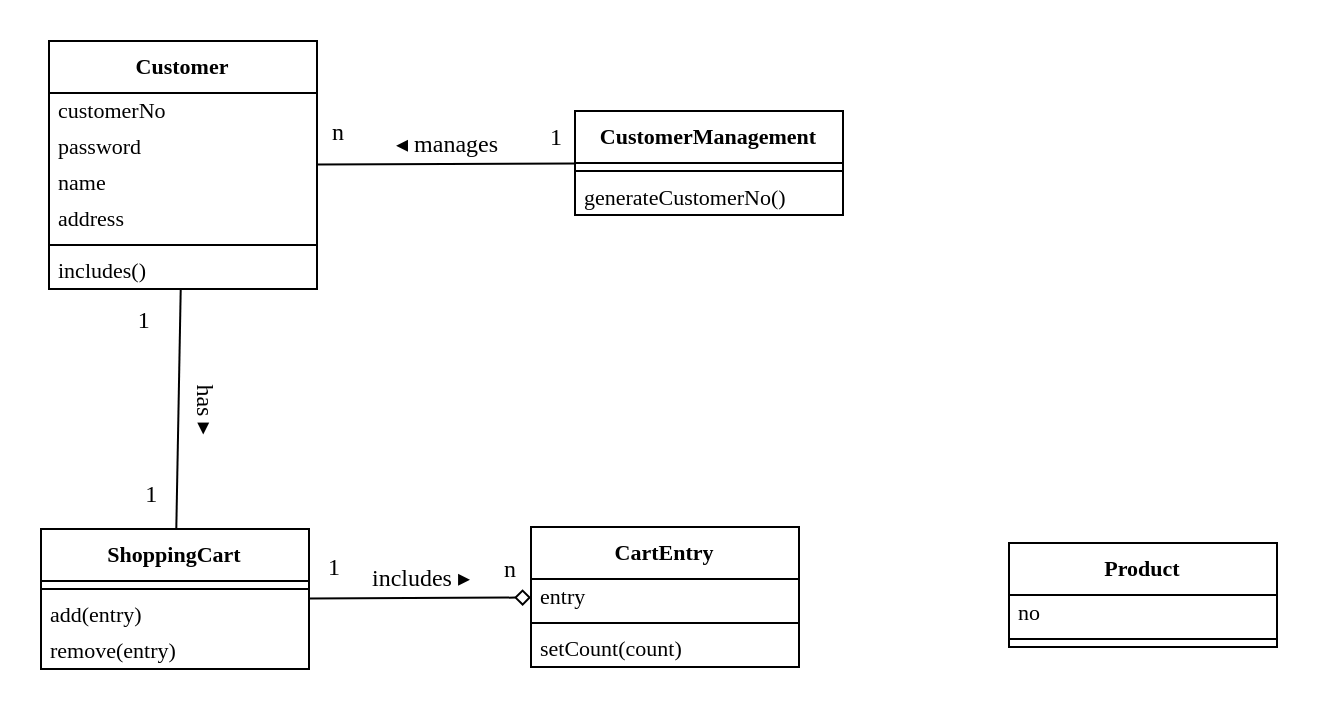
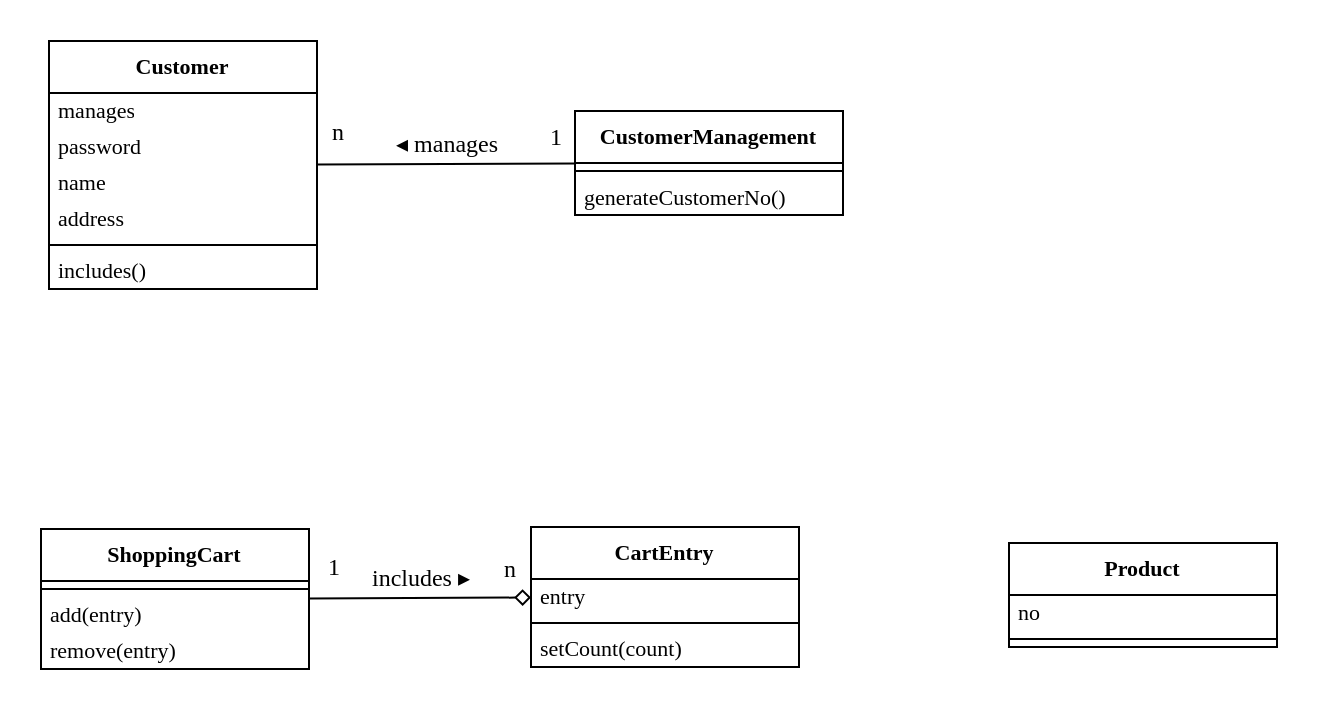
node "customerNo": label "customerNo" -> "manages"
edge "Customer" -- "ShoppingCart": removed, labels "1", "has ▸", "1"
